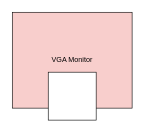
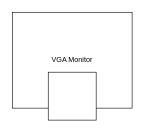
node "VGA Monitor": fillcolor #f8cecc -> #ffffff
